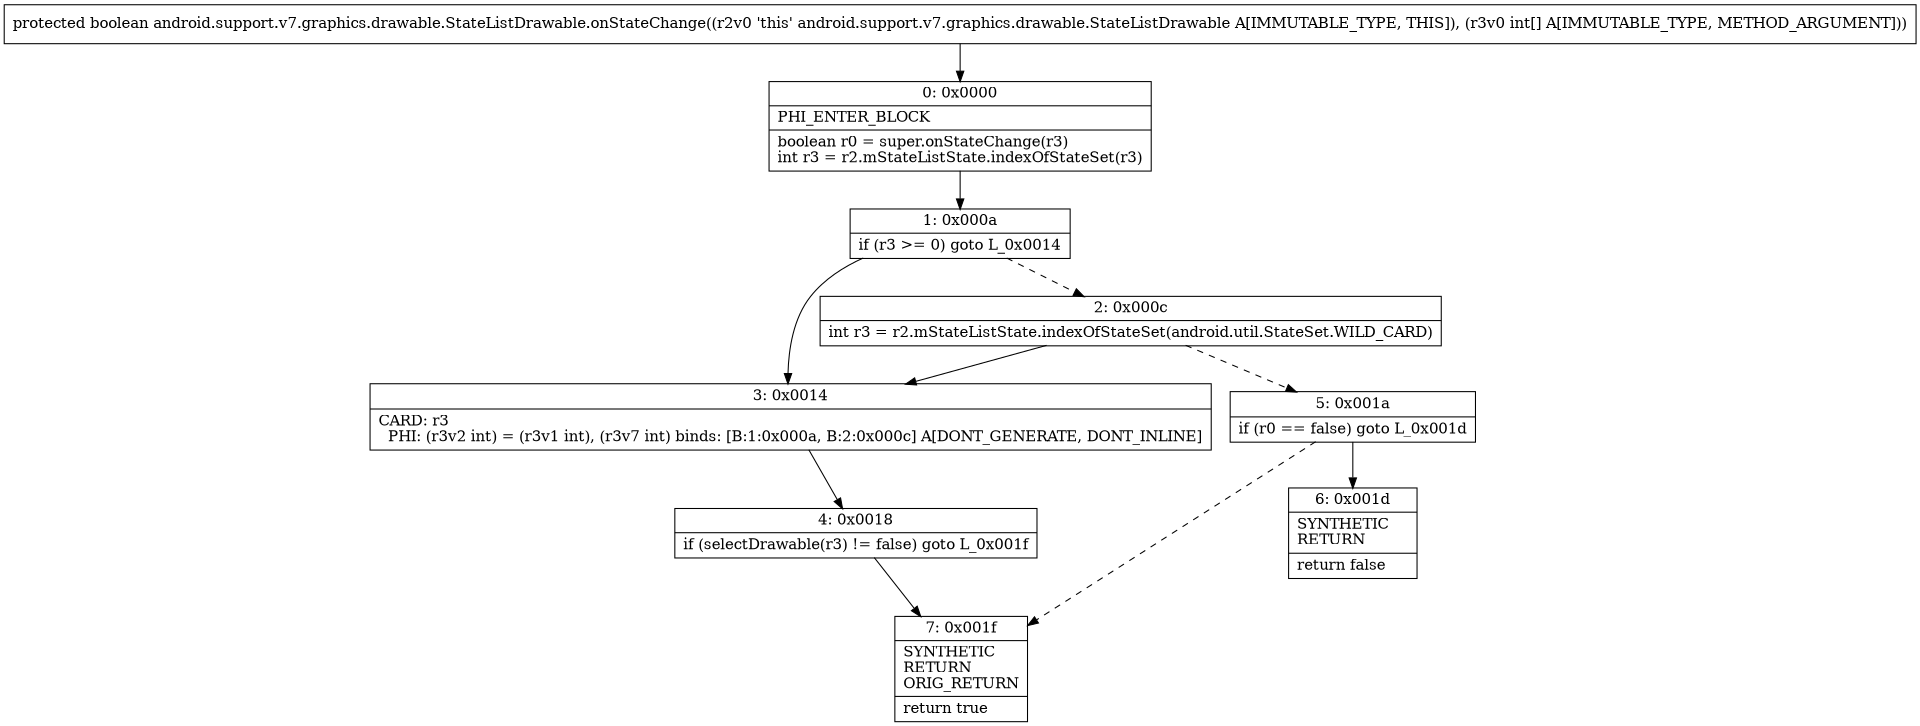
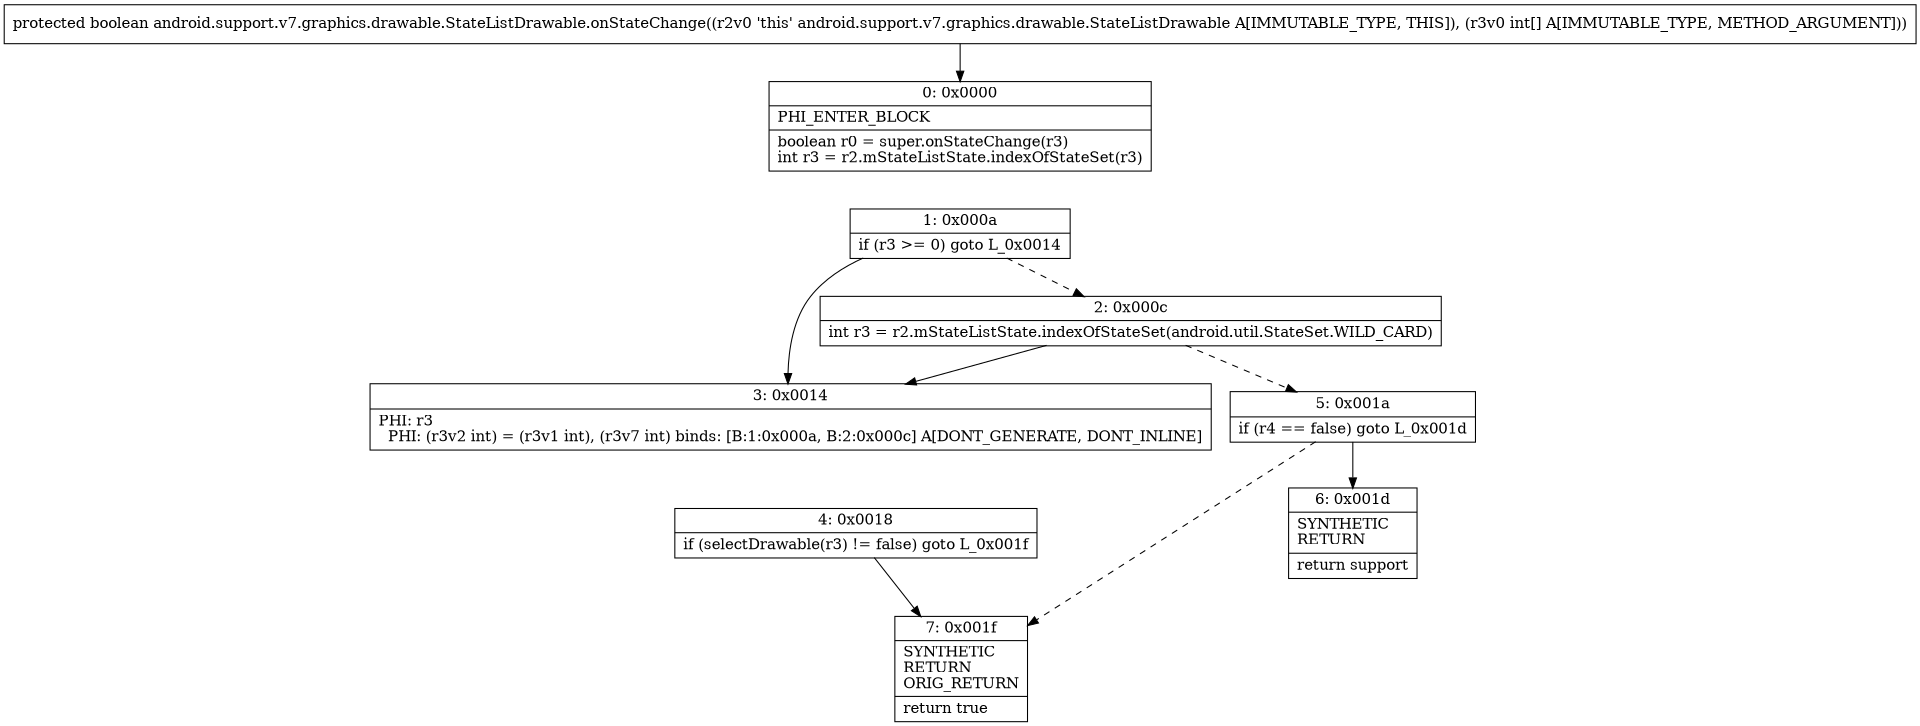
edge "0: 0x0000" -> "1: 0x000a": removed
node "3: 0x0014": text "CARD: r3" -> "PHI: r3"
node "5: 0x001a": text "if (r0 == false) goto L_0x001d" -> "if (r4 == false) goto L_0x001d"
edge "3: 0x0014" -> "4: 0x0018": removed
node "6: 0x001d": text "return false" -> "return support"
